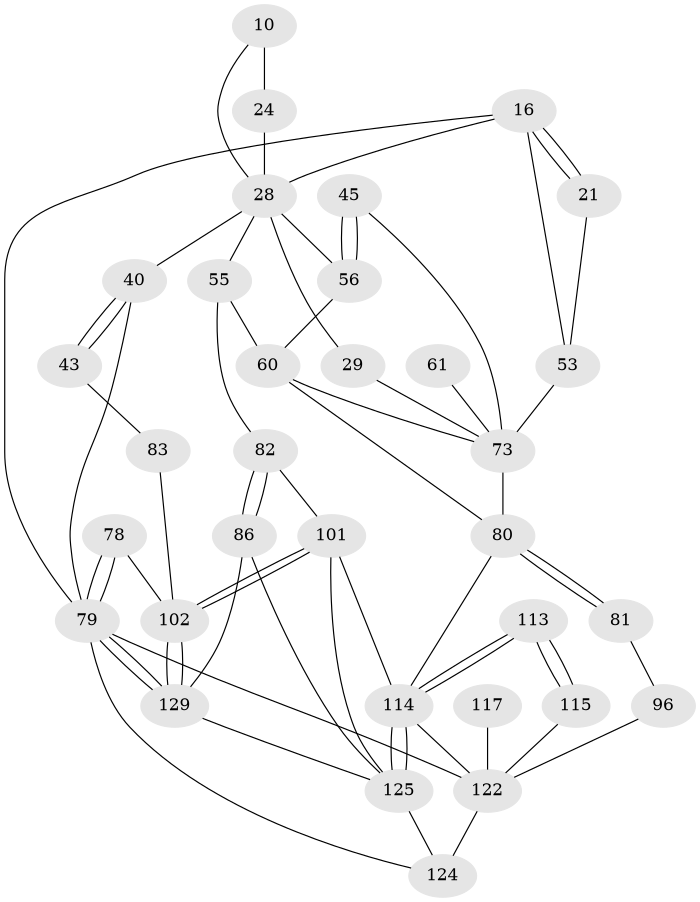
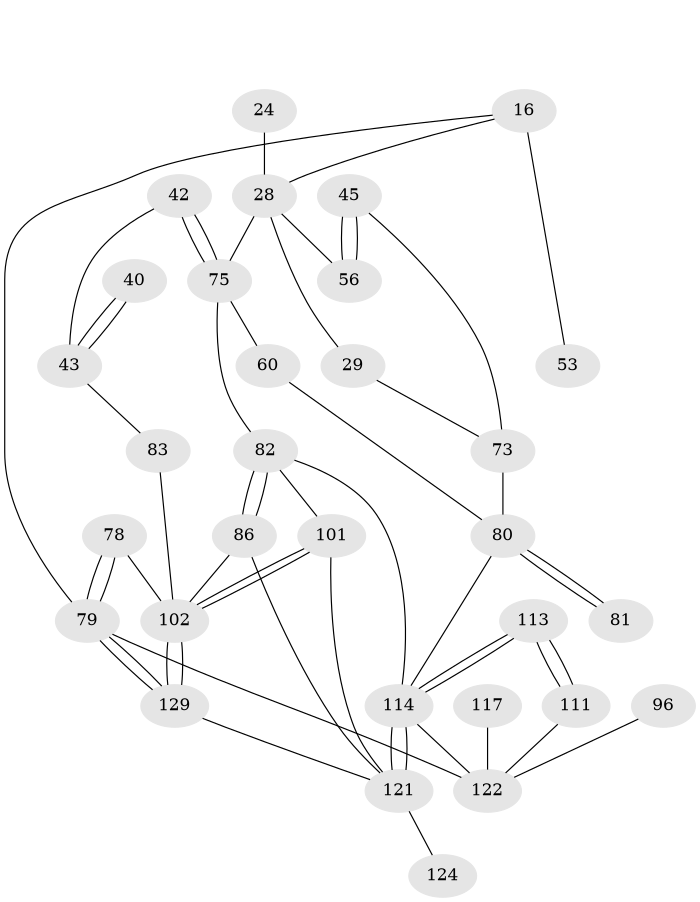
node "10": removed
node "42": added
node "21": removed
edge "28" -- "40": removed
node "55": label "55" -> "75"
edge "56" -- "60": removed
node "61": removed
edge "53" -- "73": removed
edge "60" -- "73": removed
edge "40" -- "79": removed
edge "101" -- "114": now "82" -- "114"
edge "86" -- "129": now "86" -- "102"
edge "81" -- "96": removed
node "115": label "115" -> "111"
node "125": label "125" -> "121"
edge "79" -- "124": removed
edge "122" -- "124": removed
